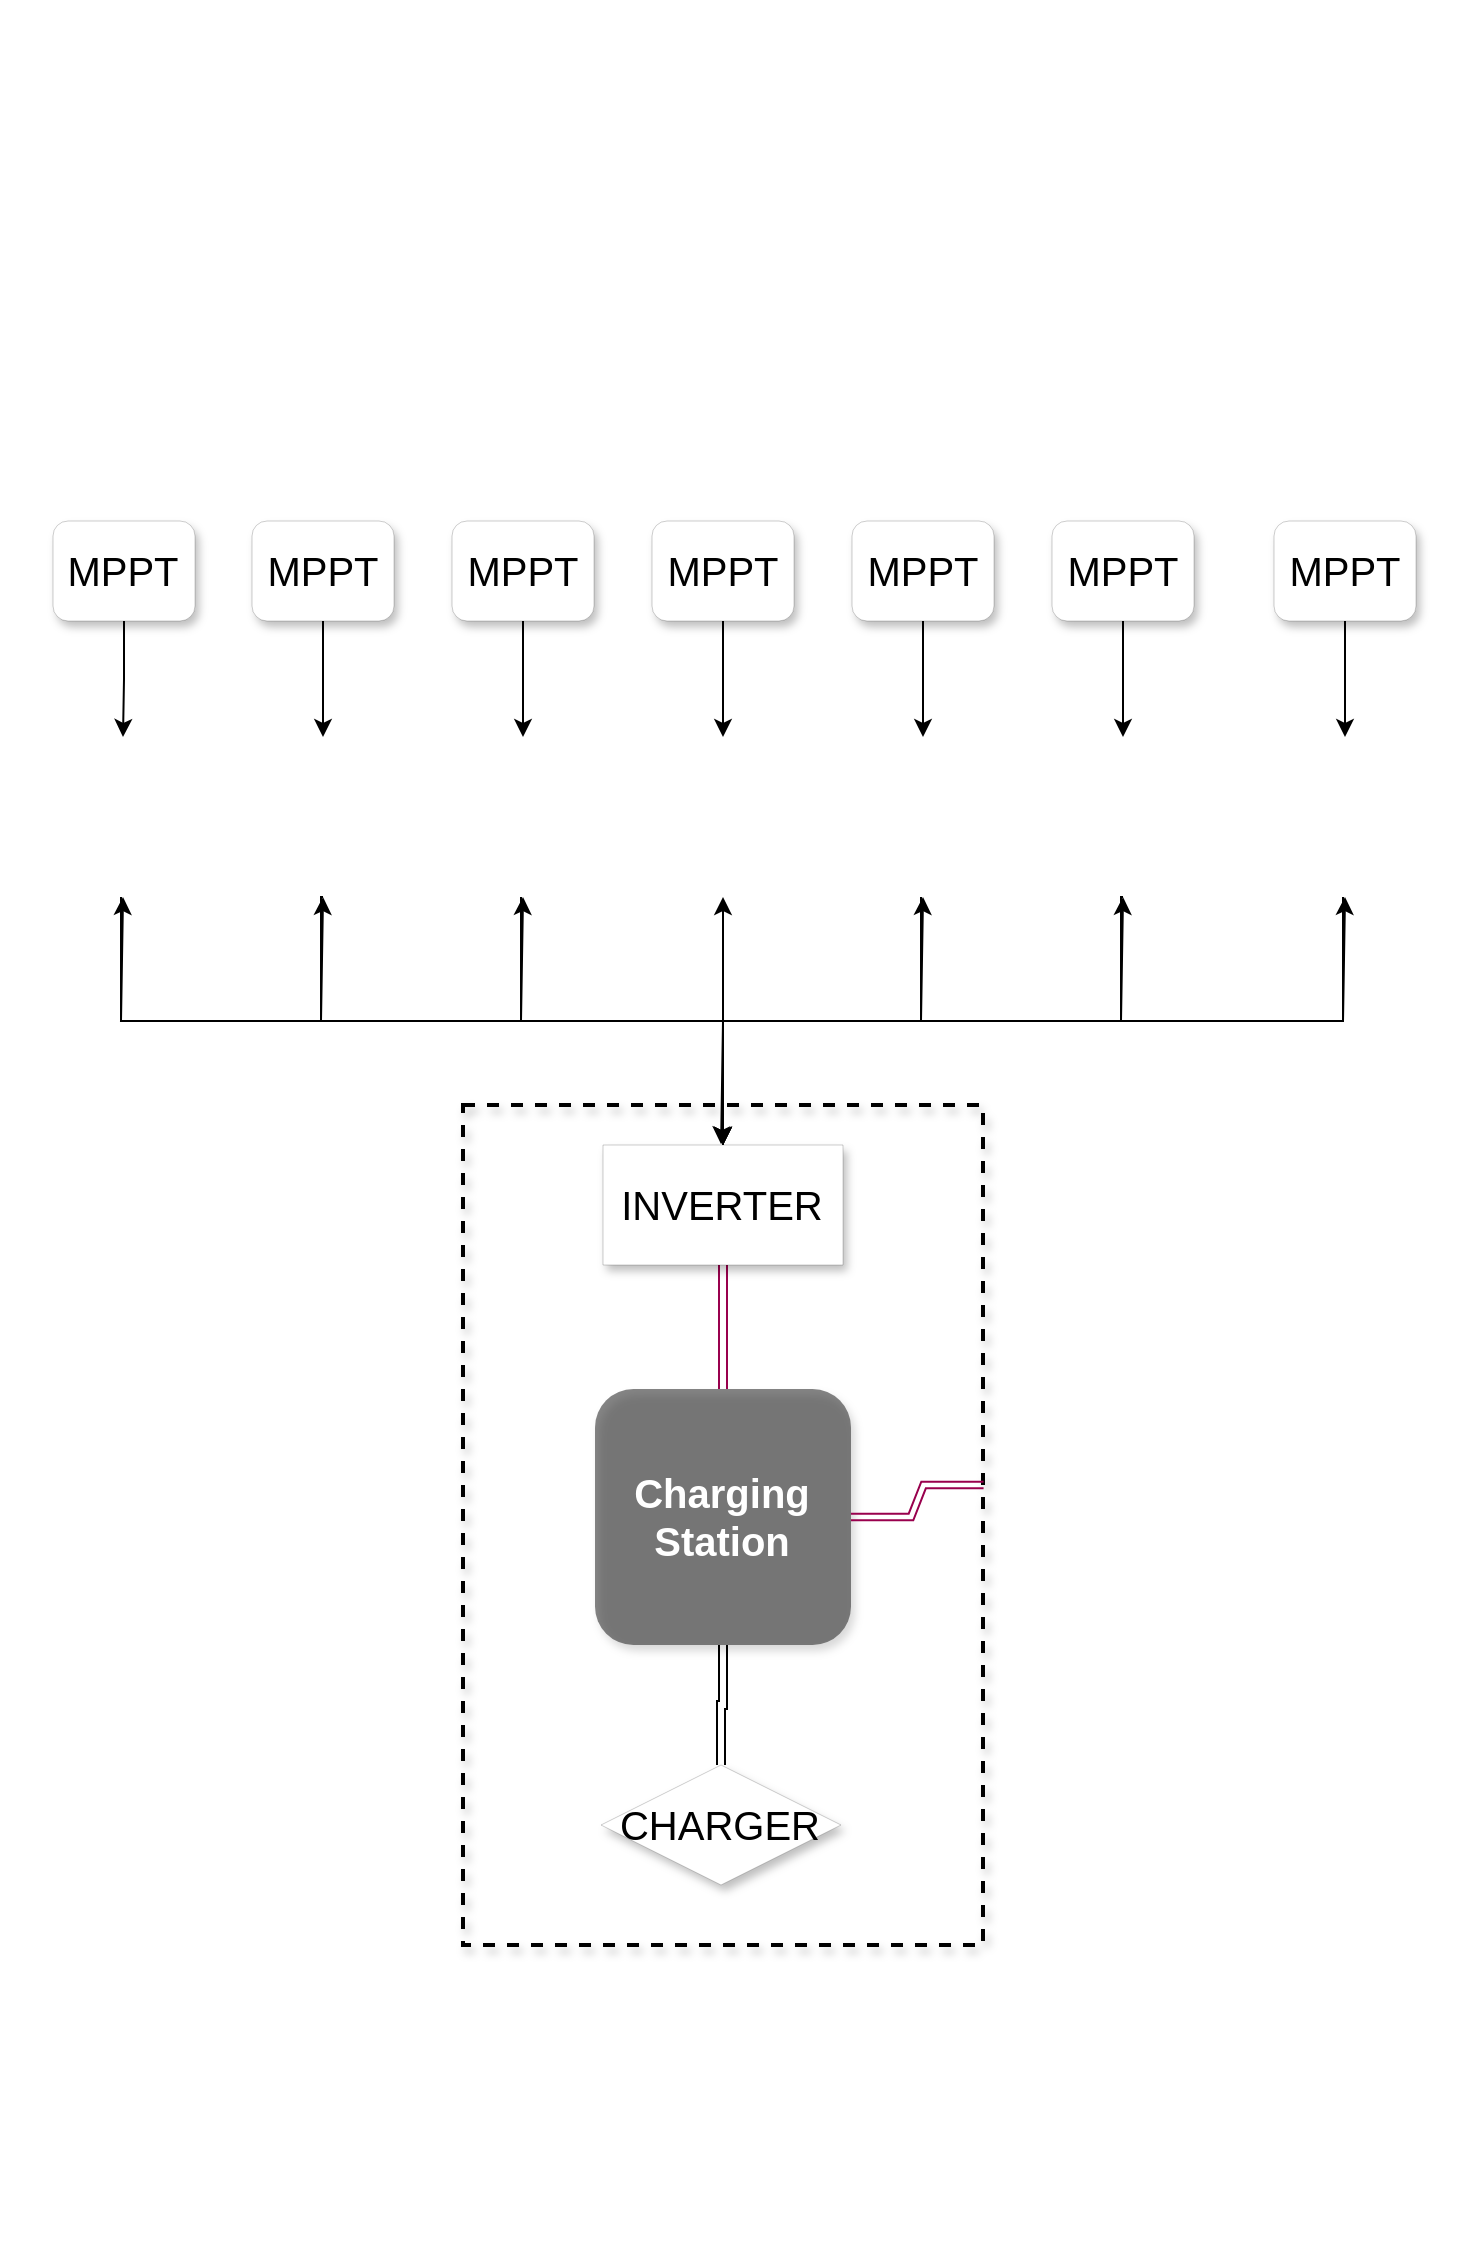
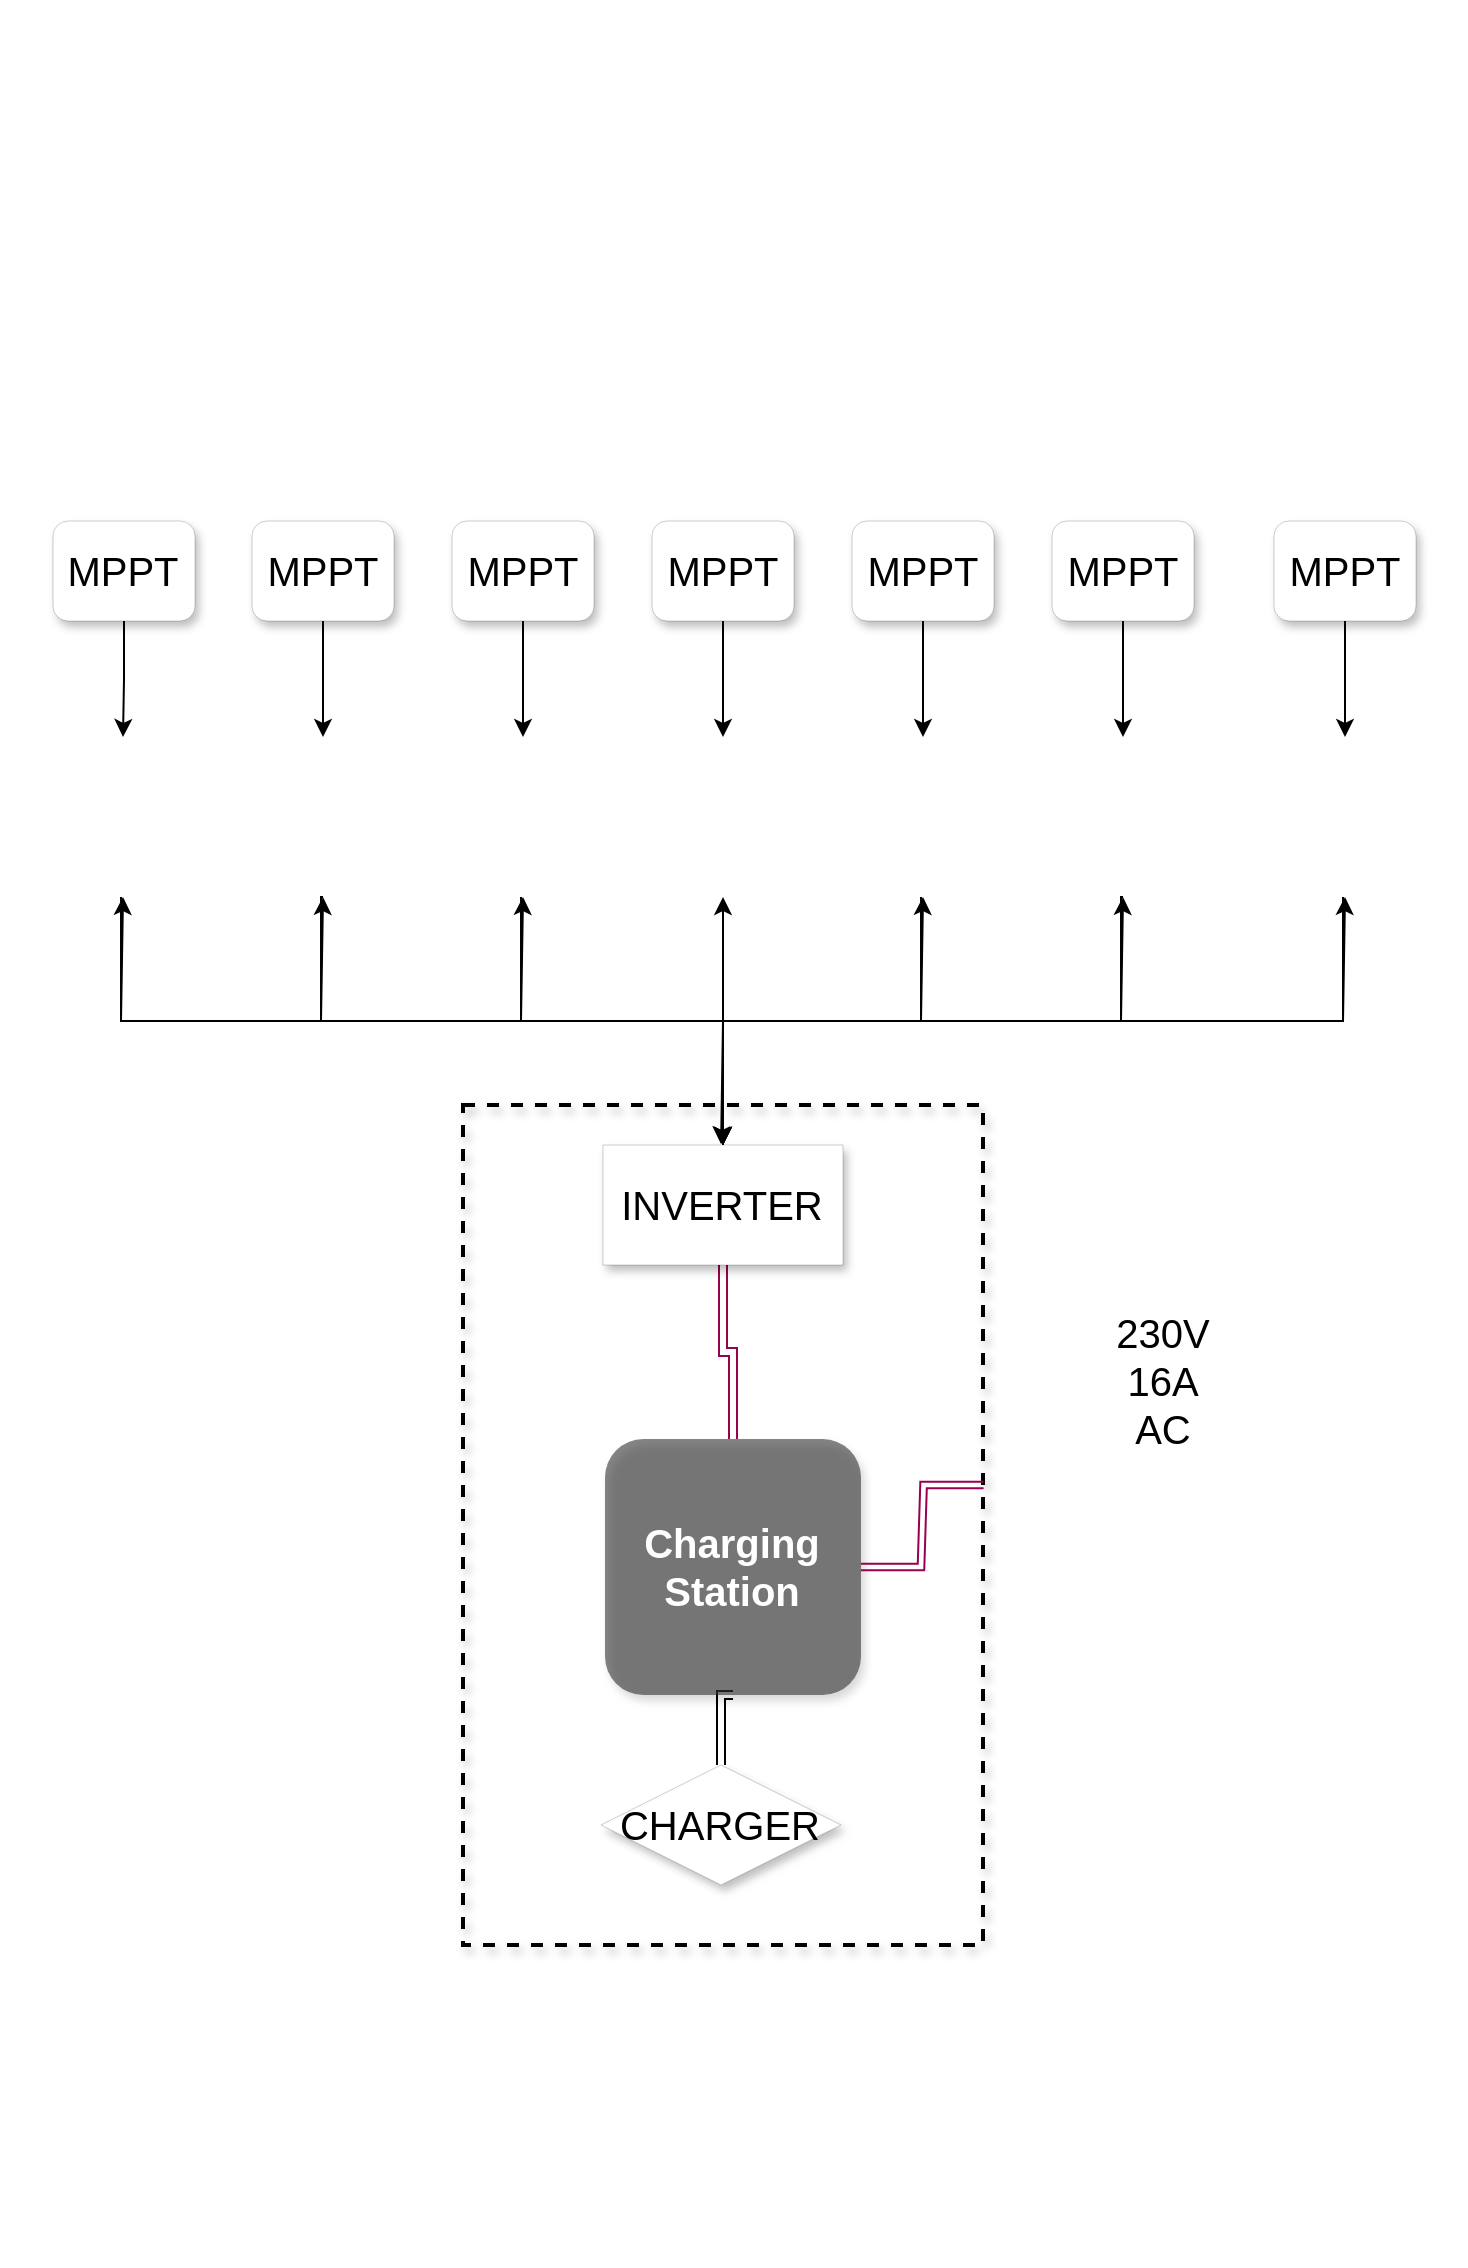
node "230V 16A AC": added
node "Charging Station": moved (723, 1517) -> (733, 1567)
